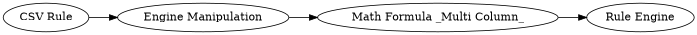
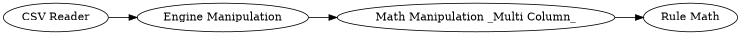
node "CSV Rule": label "CSV Rule" -> "CSV Reader"
node "Math Formula _Multi Column_": label "Math Formula _Multi Column_" -> "Math Manipulation _Multi Column_"
node "Rule Engine": label "Rule Engine" -> "Rule Math"
